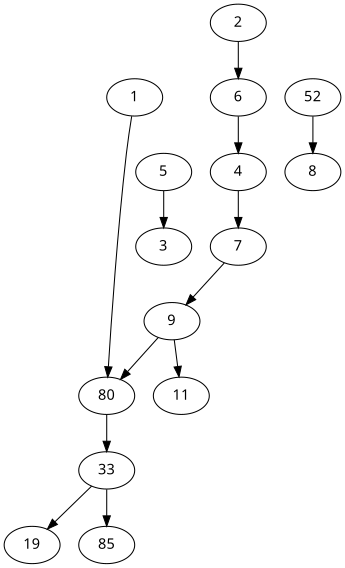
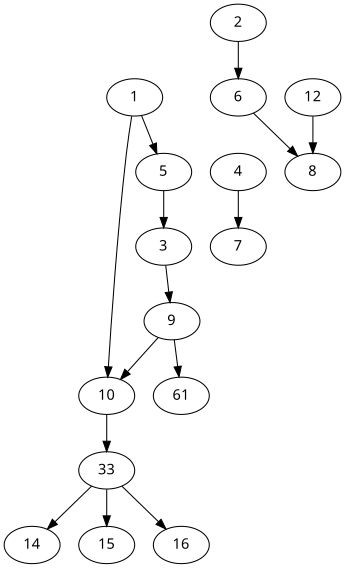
node "52": label "52" -> "12"
edge "1" -> "5": added
edge "6" -> "4": now "6" -> "8"
edge "7" -> "9": now "3" -> "9"
node "80": label "80" -> "10"
node "11": label "11" -> "61"
node "19": label "19" -> "14"
node "85": label "85" -> "15"
node "16": added
